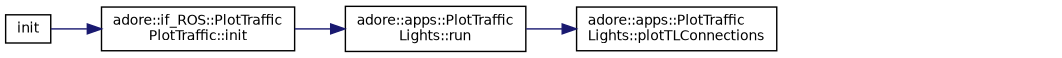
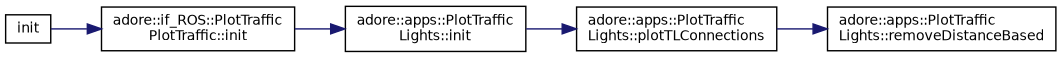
node "adore::apps::PlotTraffic Lights::run": label "adore::apps::PlotTraffic Lights::run" -> "adore::apps::PlotTraffic Lights::init"
node "adore::apps::PlotTraffic Lights::removeDistanceBased": added
